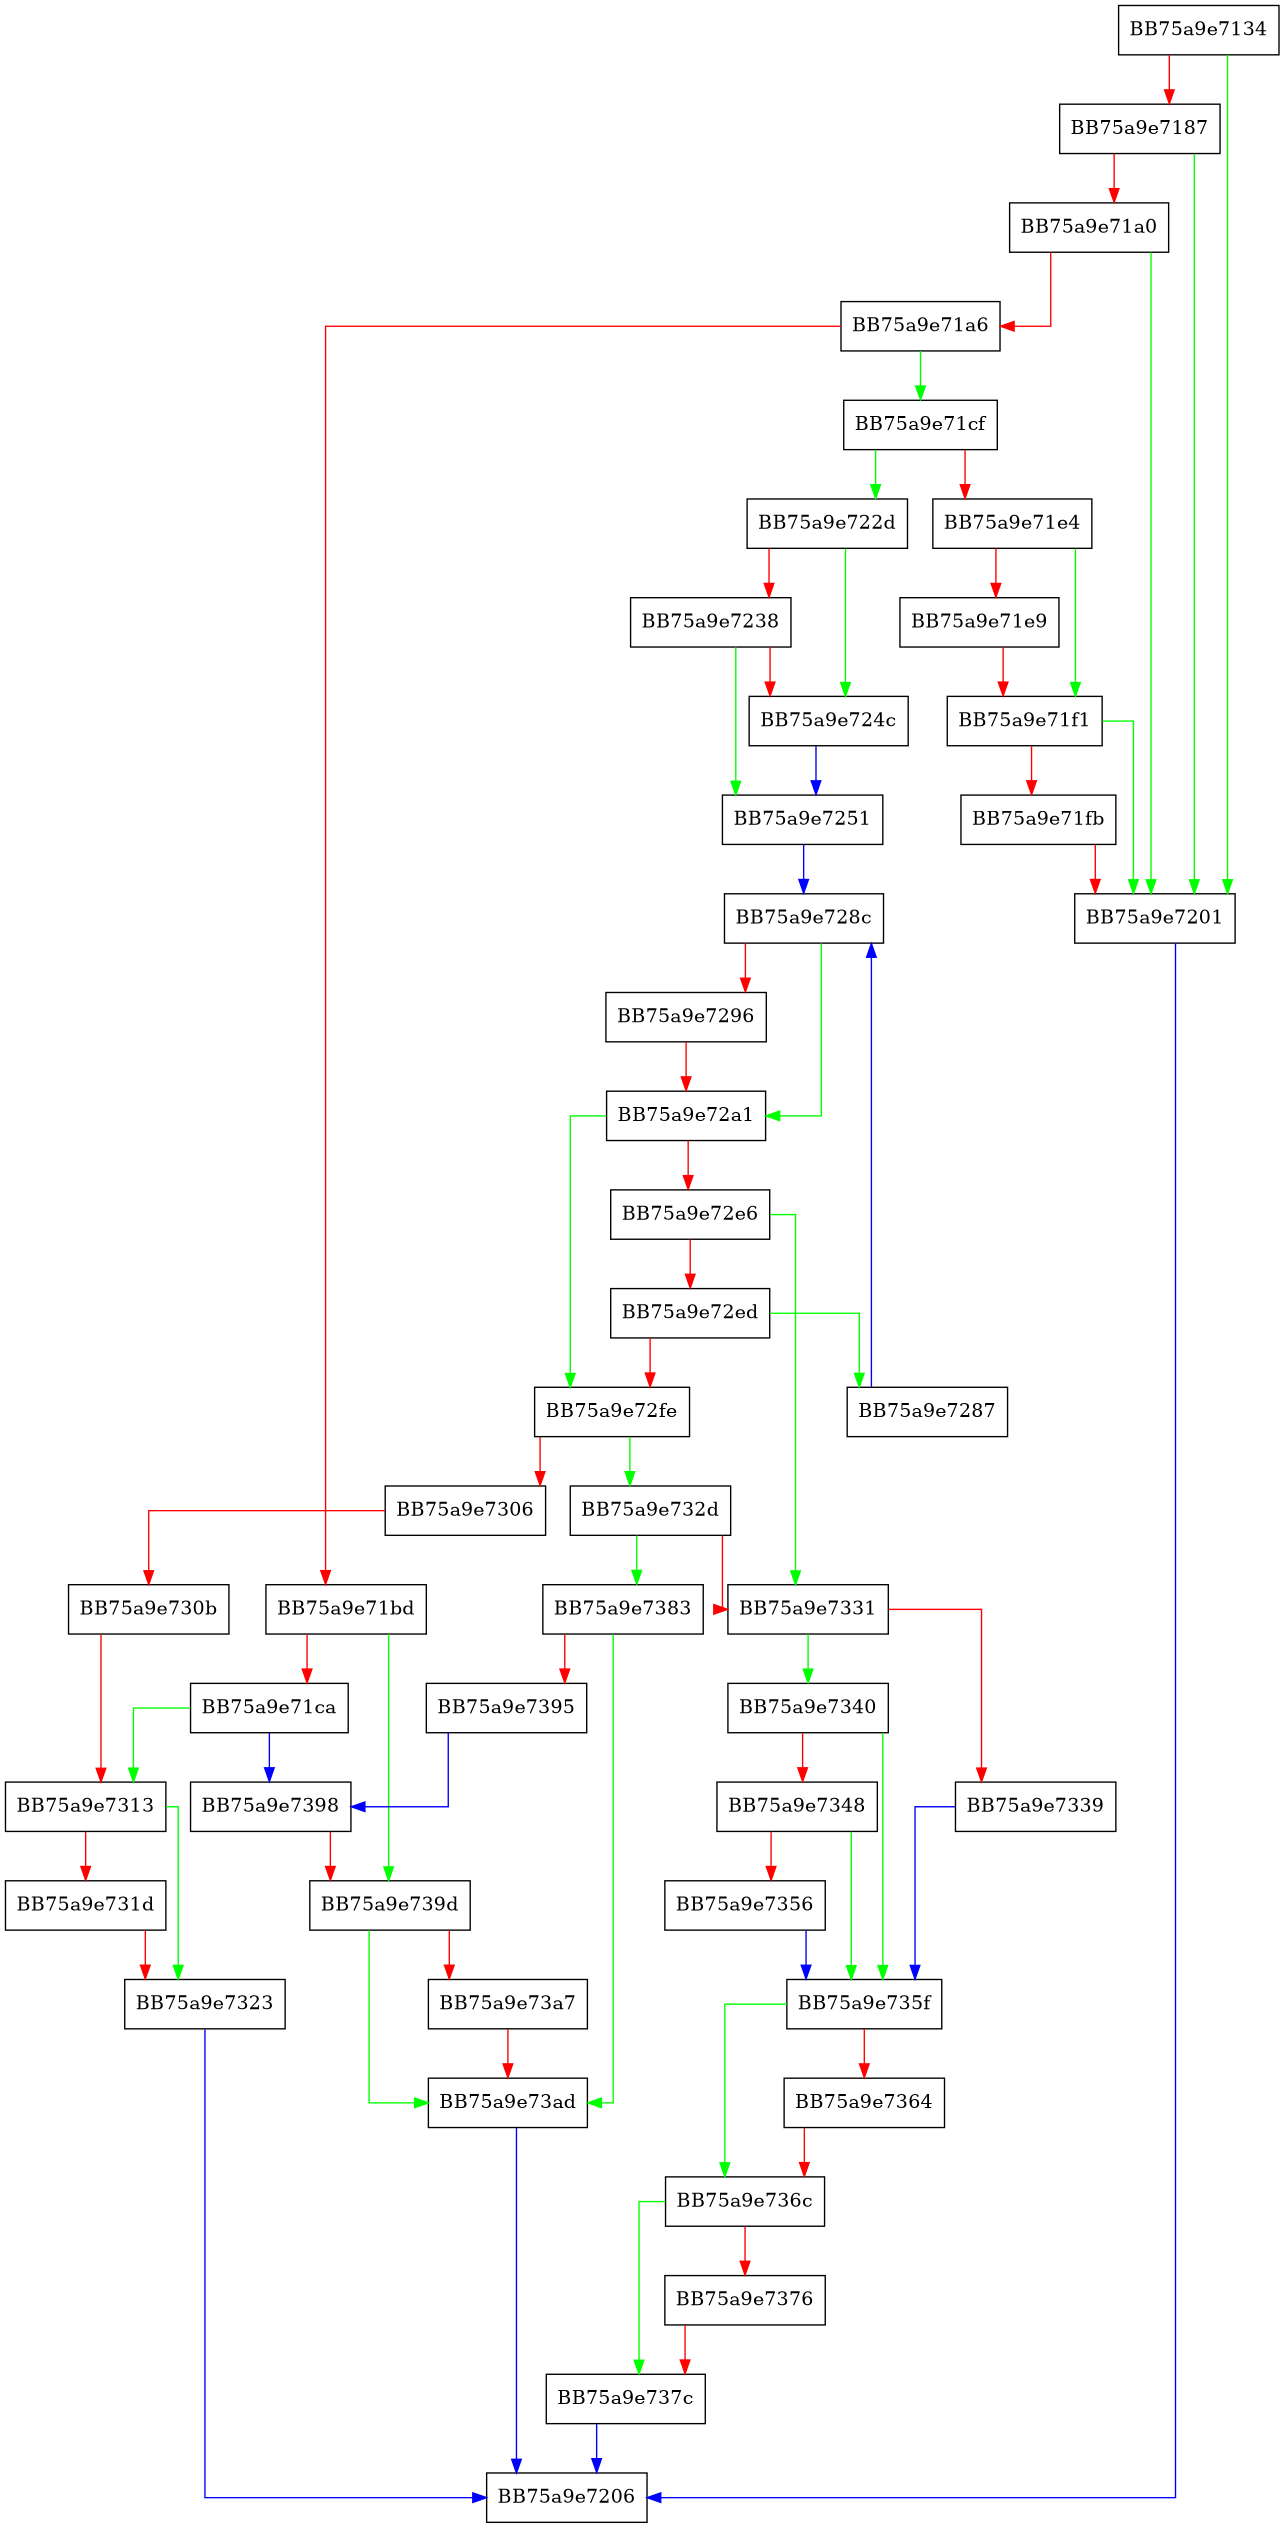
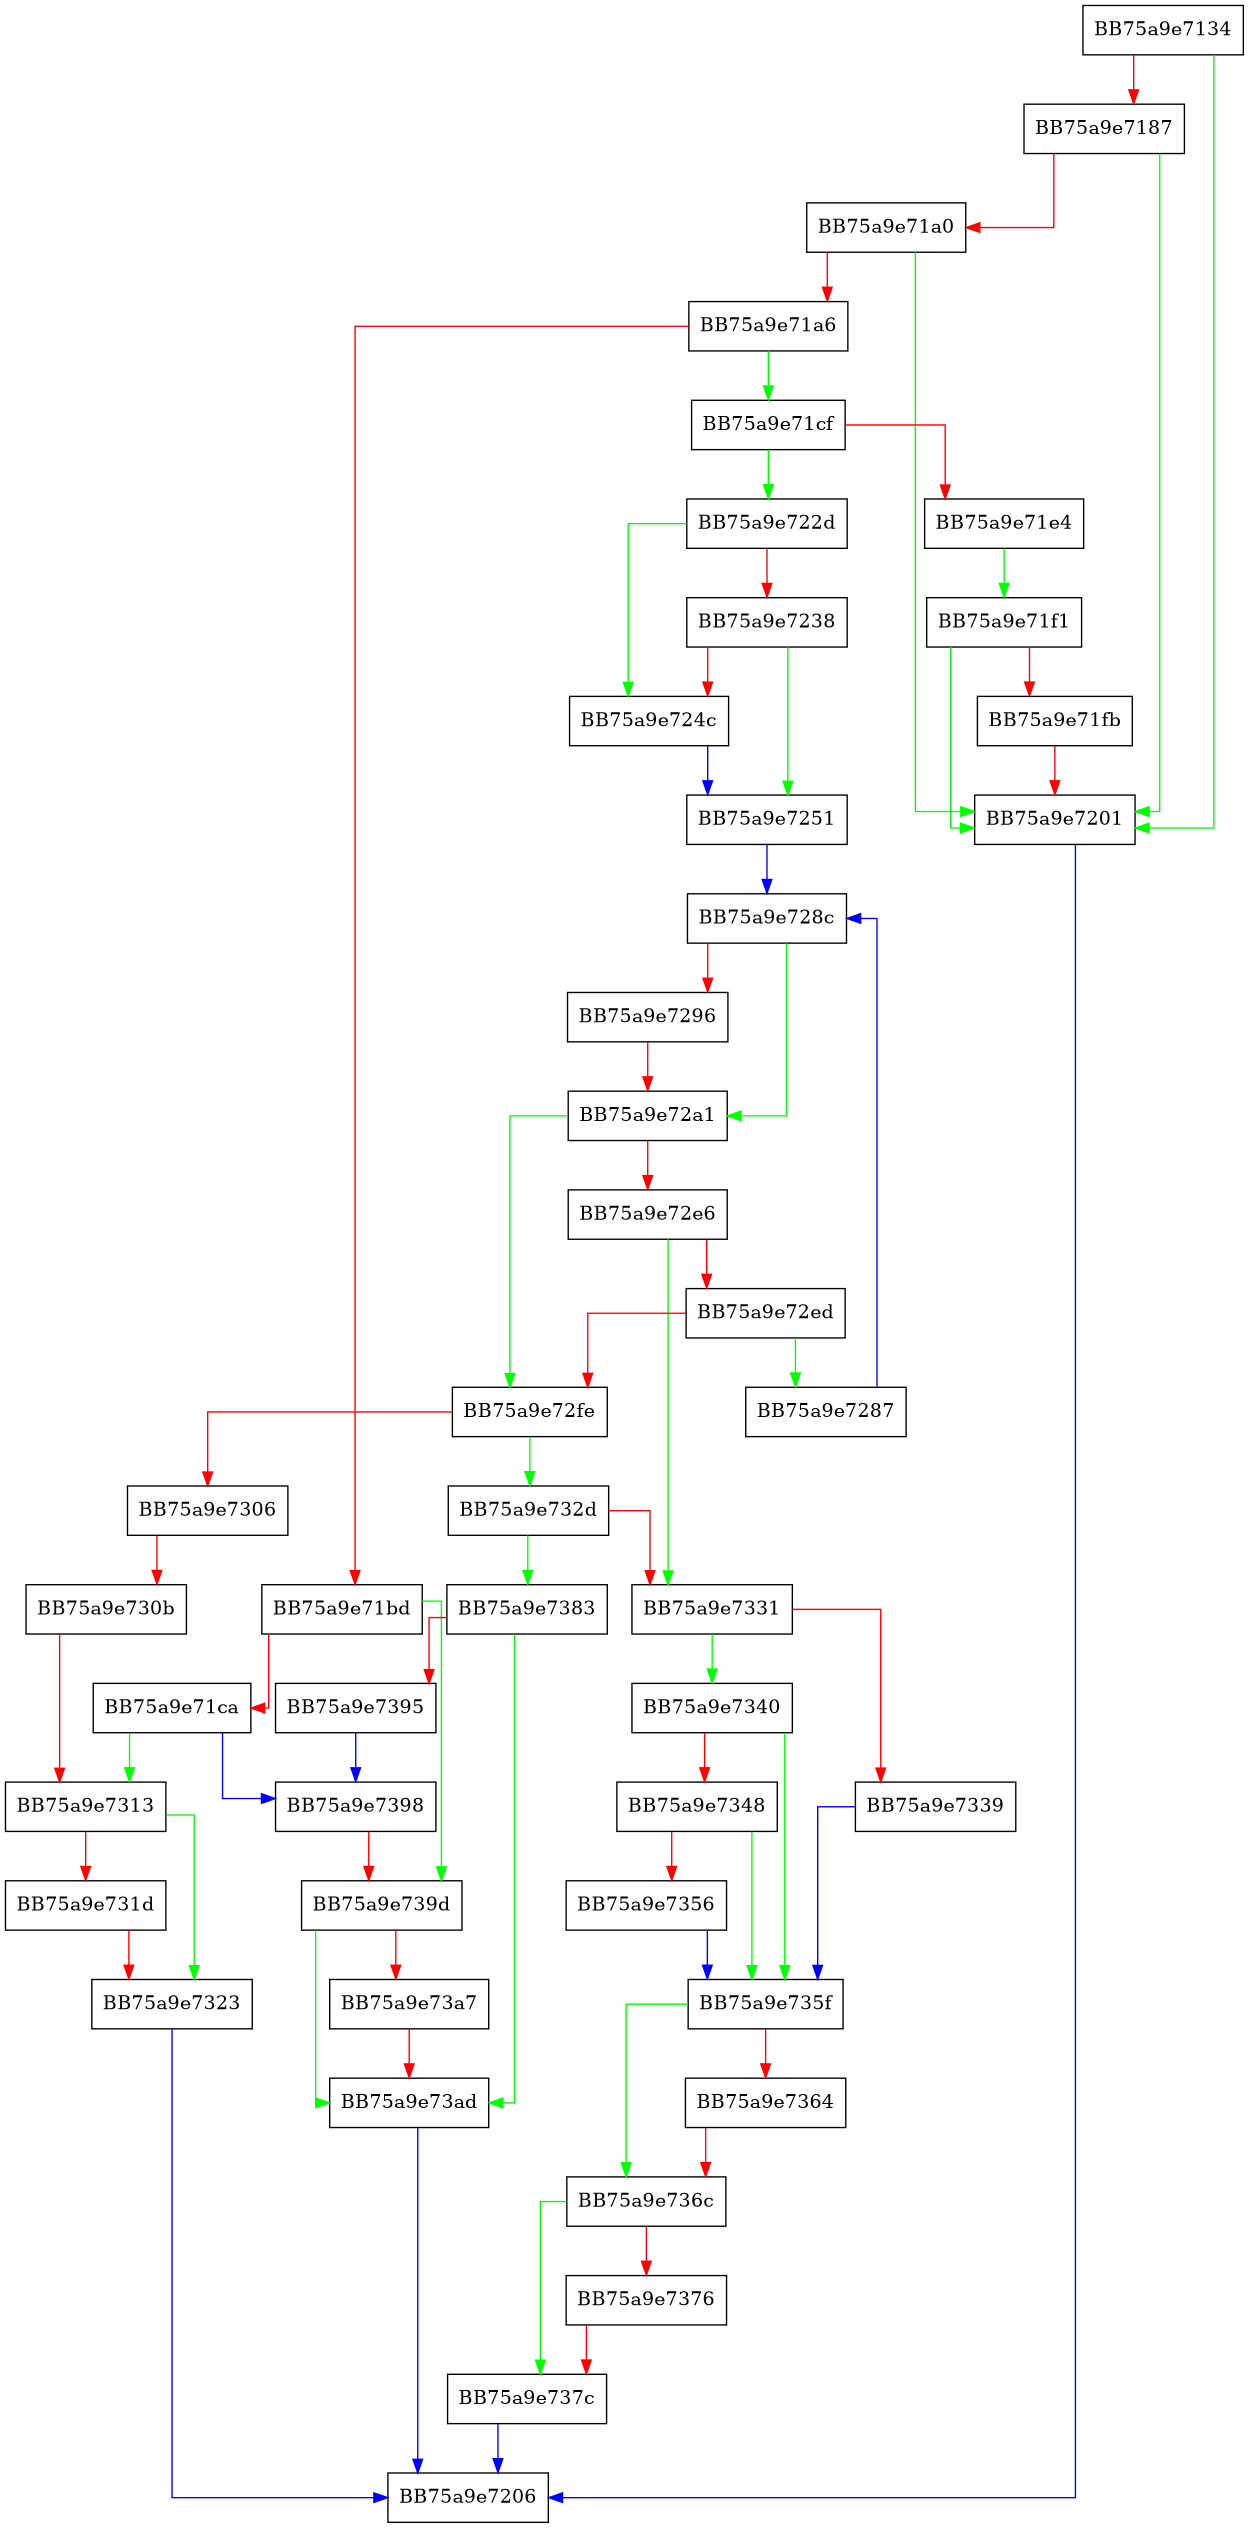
node "BB75a9e71e9": removed
